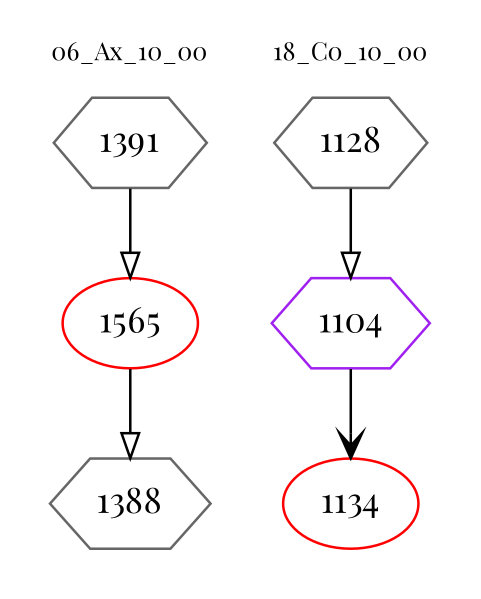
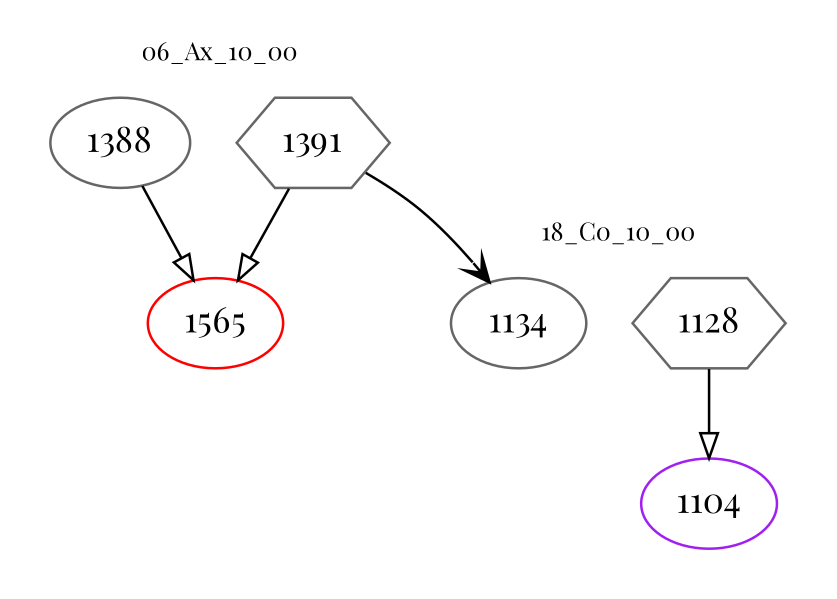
node "1104": shape hexagon -> ellipse
edge "1565" -> "1388": reversed
edge "1104" -> "1134": now "1391" -> "1134"
node "1388": shape hexagon -> ellipse
node "1134": color red -> gray40
